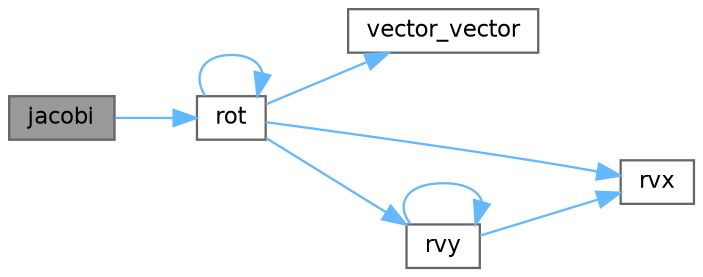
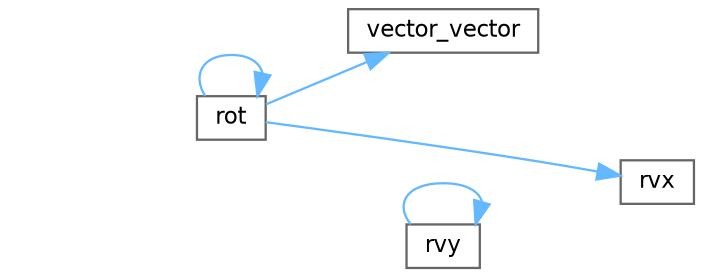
node "jacobi": removed
edge "rot" -> "rvy": removed
edge "rvy" -> "rvx": removed
